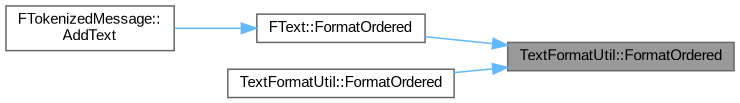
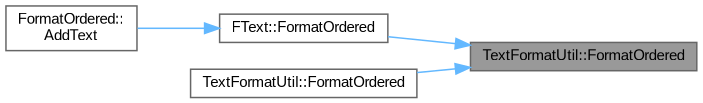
node "FTokenizedMessage:: AddText": label "FTokenizedMessage:: AddText" -> "FormatOrdered:: AddText"
